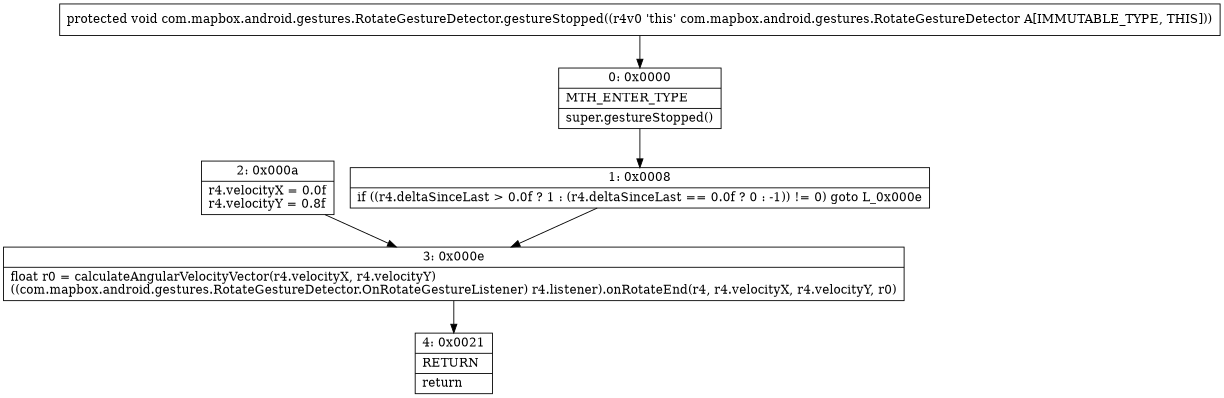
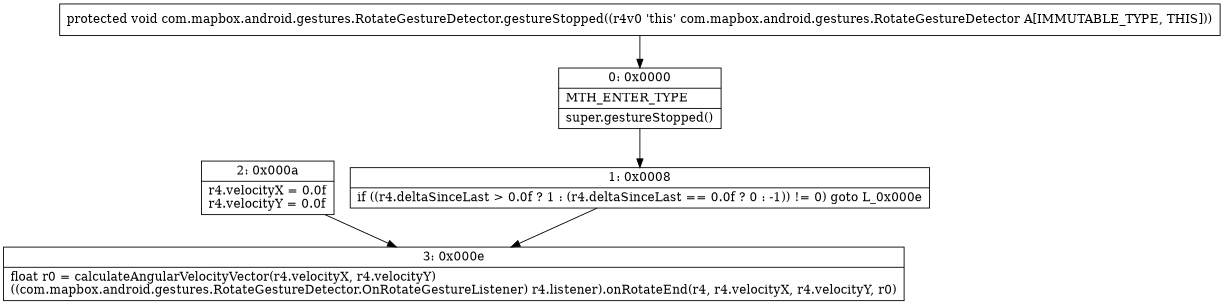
node "2: 0x000a": text "r4.velocityY = 0.8f" -> "r4.velocityY = 0.0f"
node "4: 0x0021": removed
